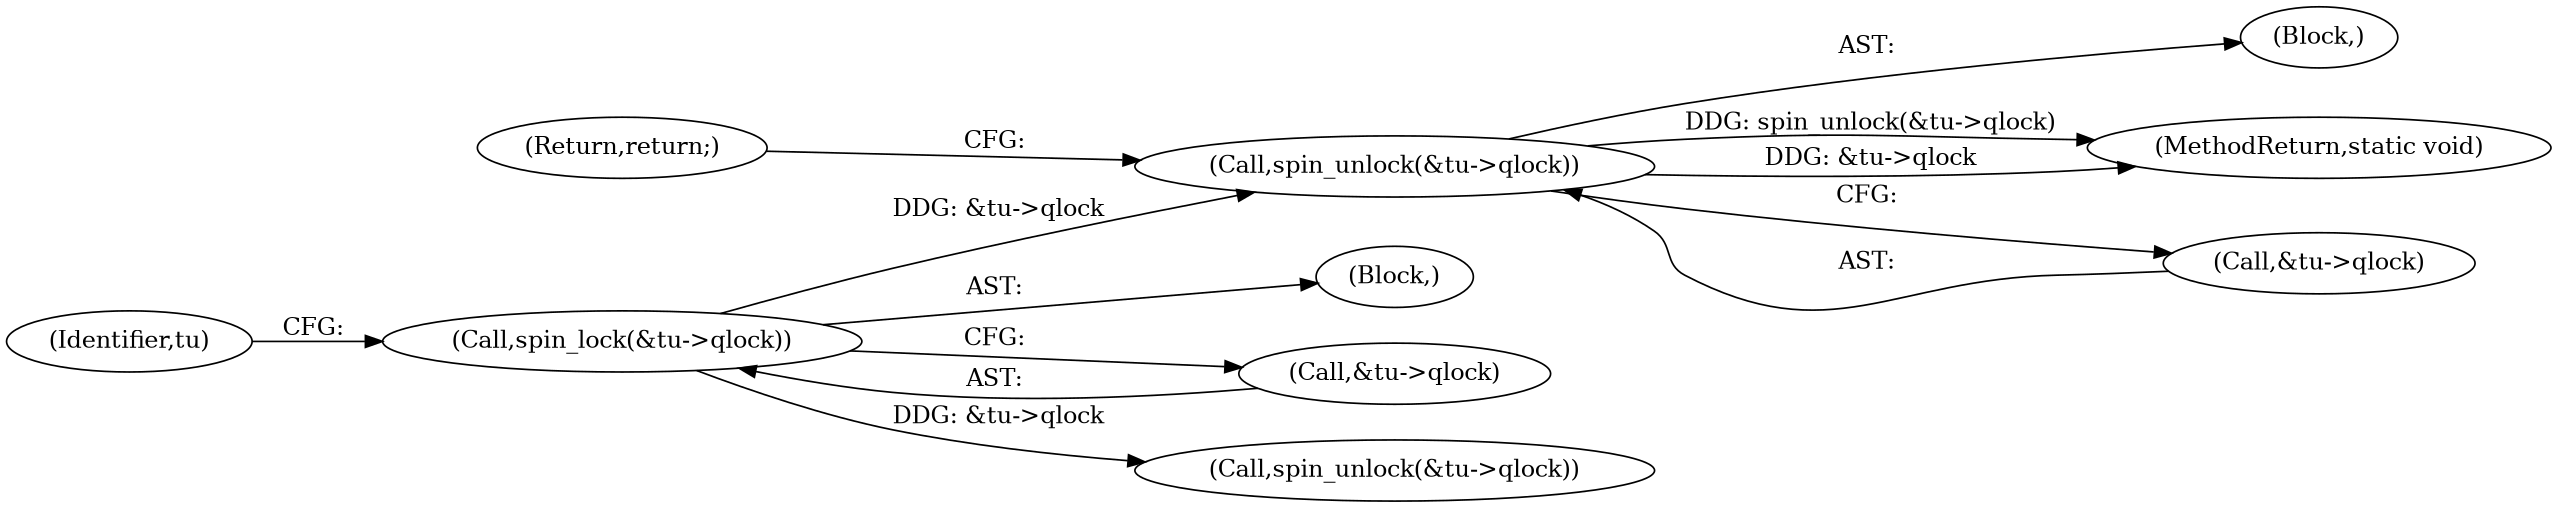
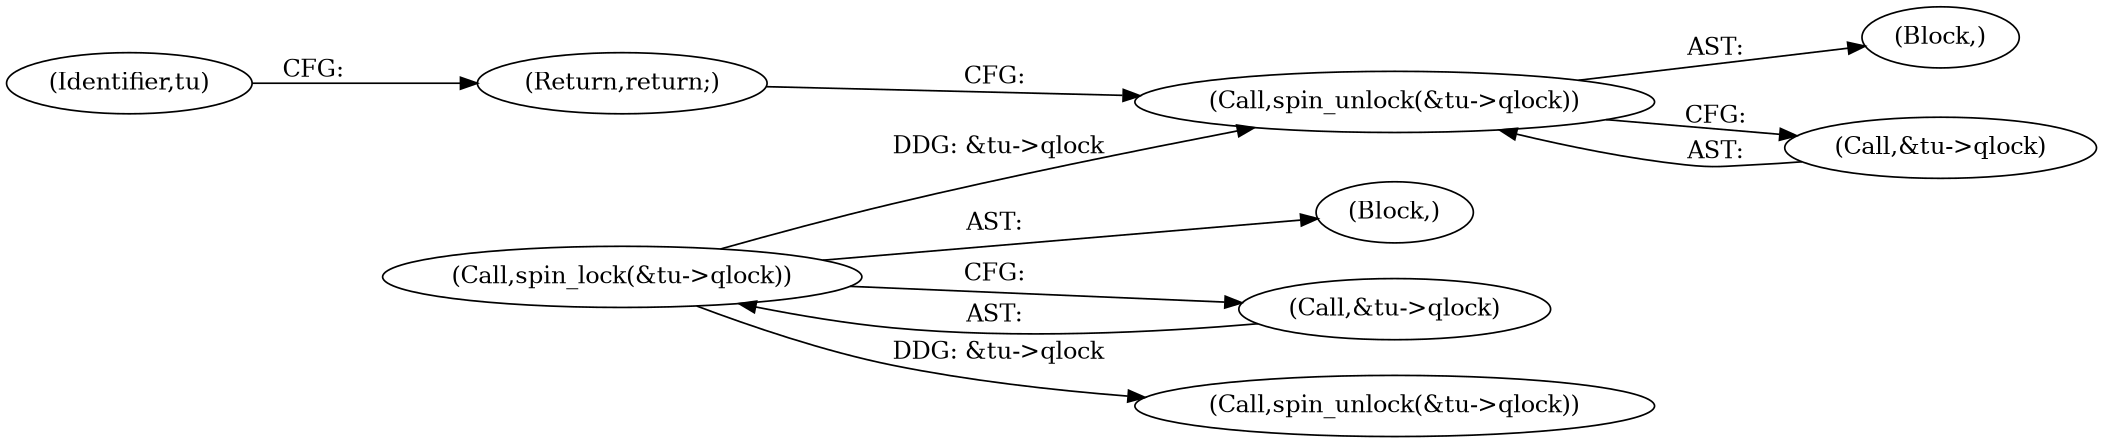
node "(MethodReturn,static void)": removed
edge "(Identifier,tu)" -> "(Call,spin_lock(&tu->qlock))": now "(Identifier,tu)" -> "(Return,return;)"
